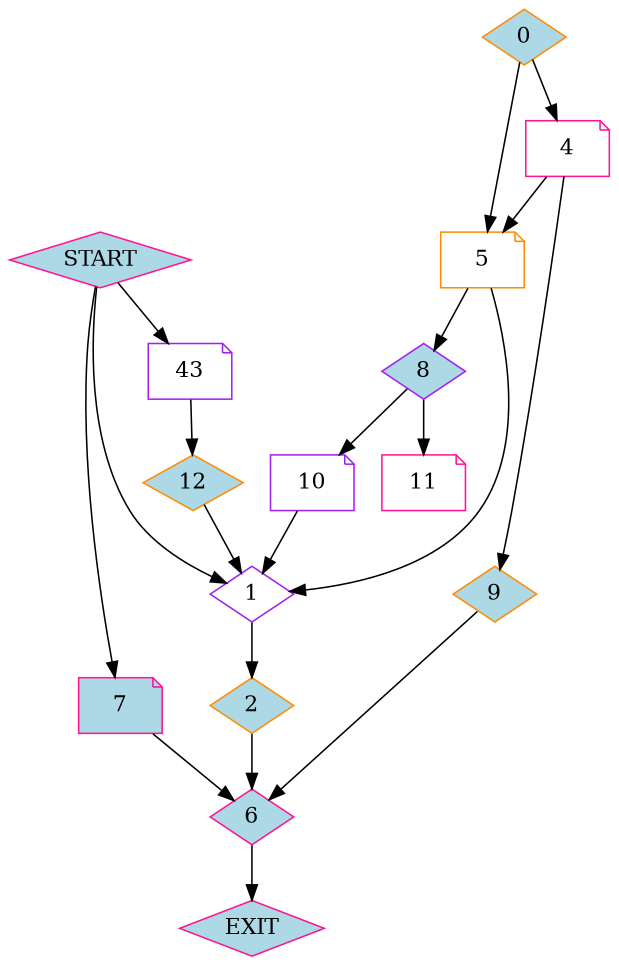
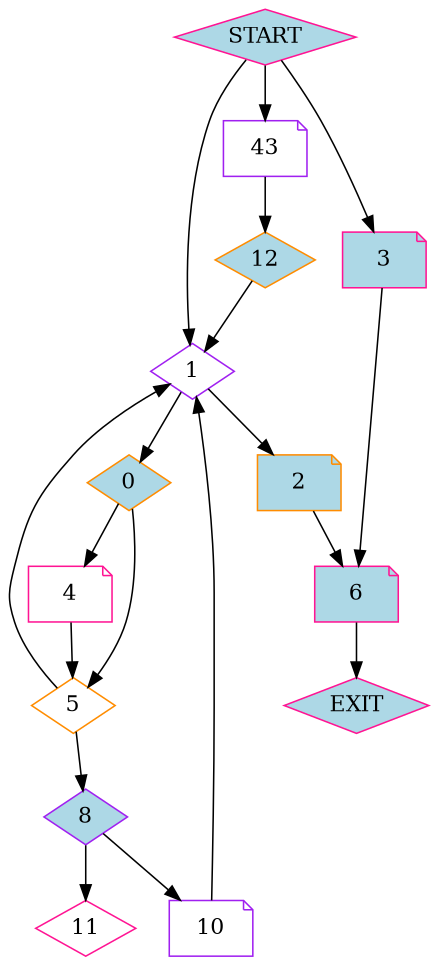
node "5": shape note -> diamond
edge "1" -> "0": added
node "11": shape note -> diamond
node "9": removed
node "7": label "7" -> "3"
node "2": shape diamond -> note
node "6": shape diamond -> note
